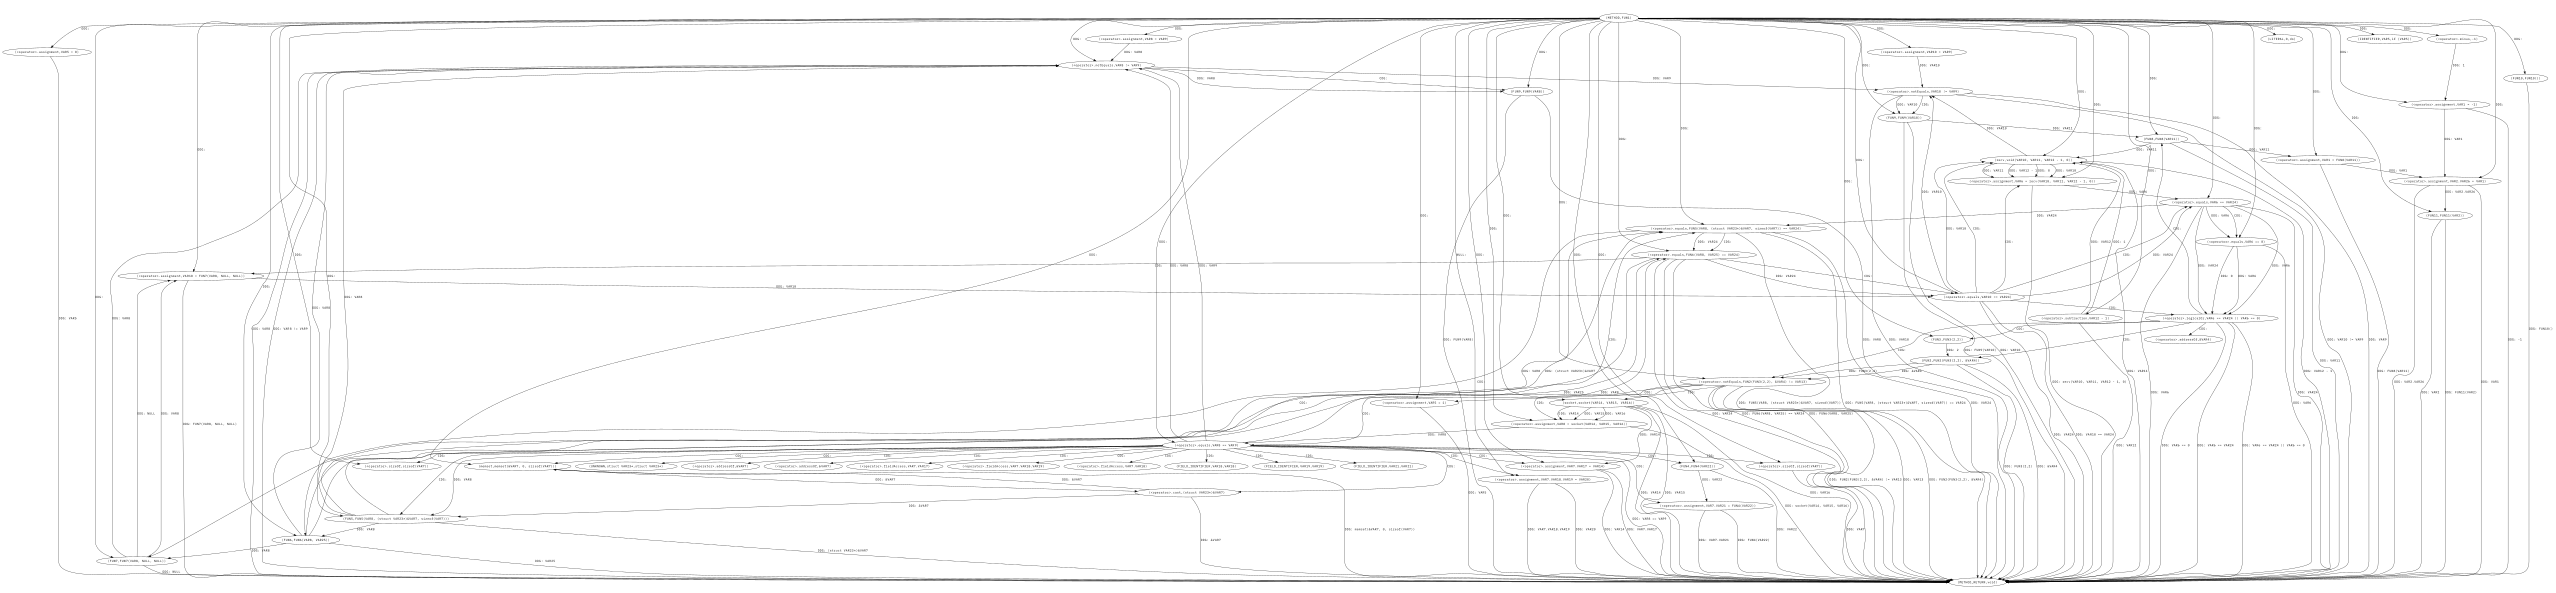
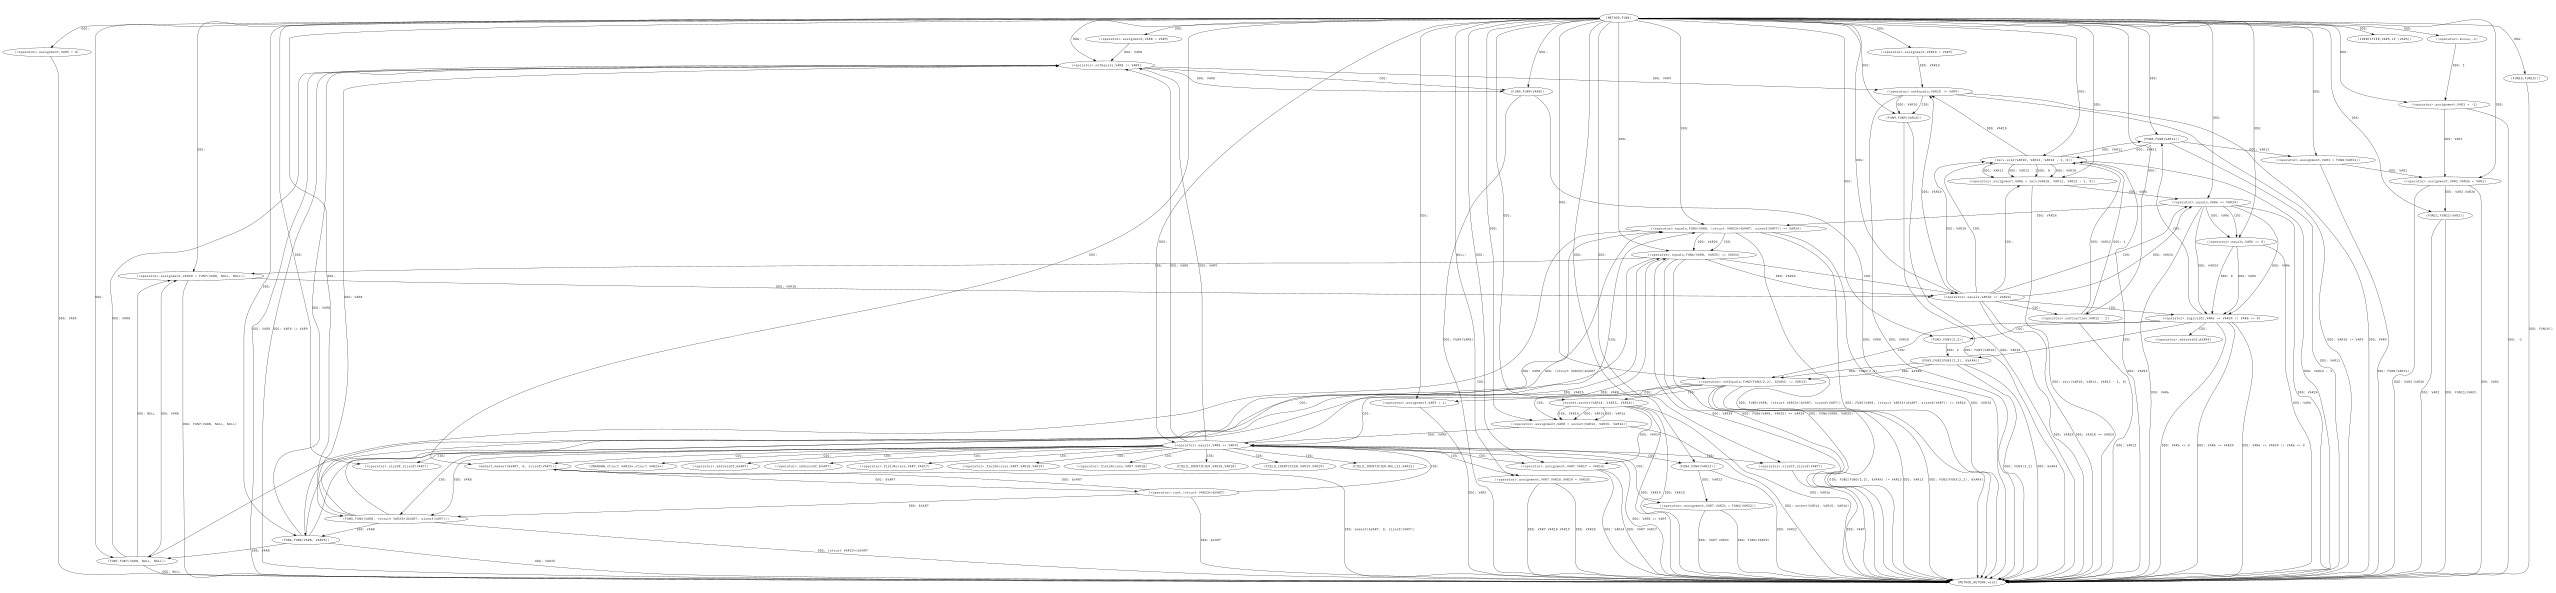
node "(LITERAL,0,do)": removed
edge "(FUN9,FUN9(VAR10))" -> "(FUN8,FUN8(VAR11))": now "(recv,void(VAR10, VAR11, VAR12 - 1, 0))" -> "(FUN8,FUN8(VAR11))"
edge "(<operator>.equals,VAR10 == VAR24)" -> "(<operator>.subtraction,VAR12 - 1)": added, label "CDG:"
node "(FIELD_IDENTIFIER,VAR21,VAR21)": label "(FIELD_IDENTIFIER,VAR21,VAR21)" -> "(FIELD_IDENTIFIER,NULL21,VAR21)"
edge "(<operator>.equals,VAR8 == VAR9)" -> "(<operator>.cast,(struct VAR23*)&VAR7)": reversed
